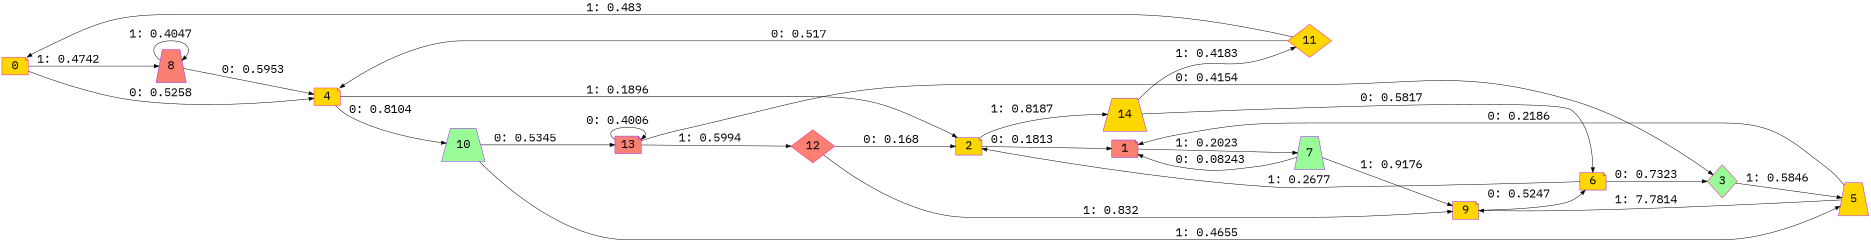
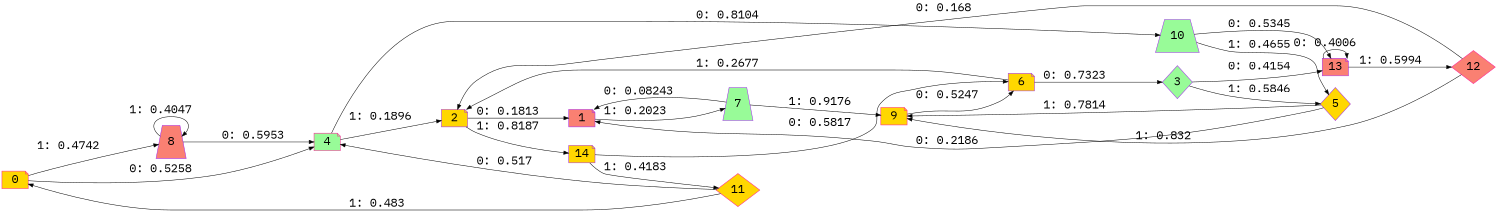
edge "13" -> "3": reversed
node "4": fillcolor gold -> palegreen
node "14": shape trapezium -> note
node "3": color deeppink -> purple
node "5": shape trapezium -> diamond
edge "5" -> "9": label "1: 7.7814   " -> "1: 0.7814   "
node "9": color purple -> deeppink
